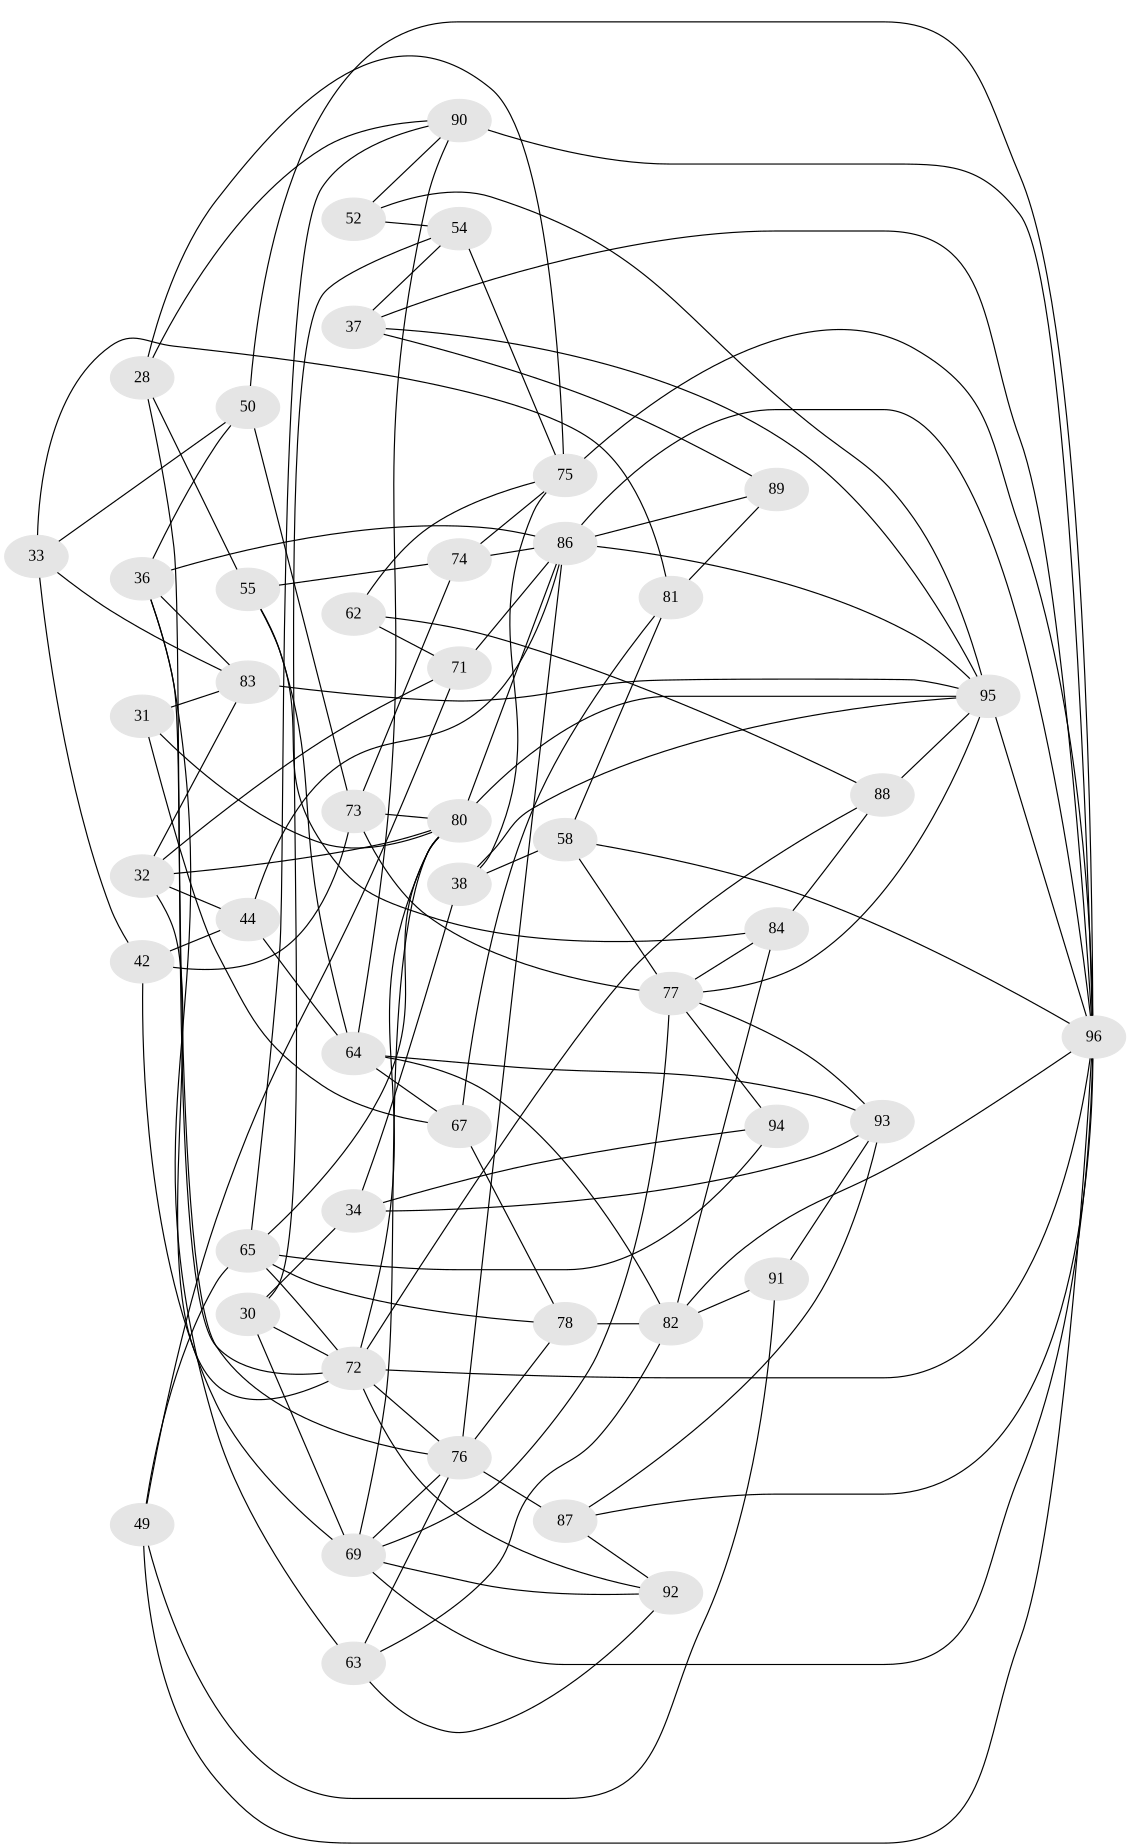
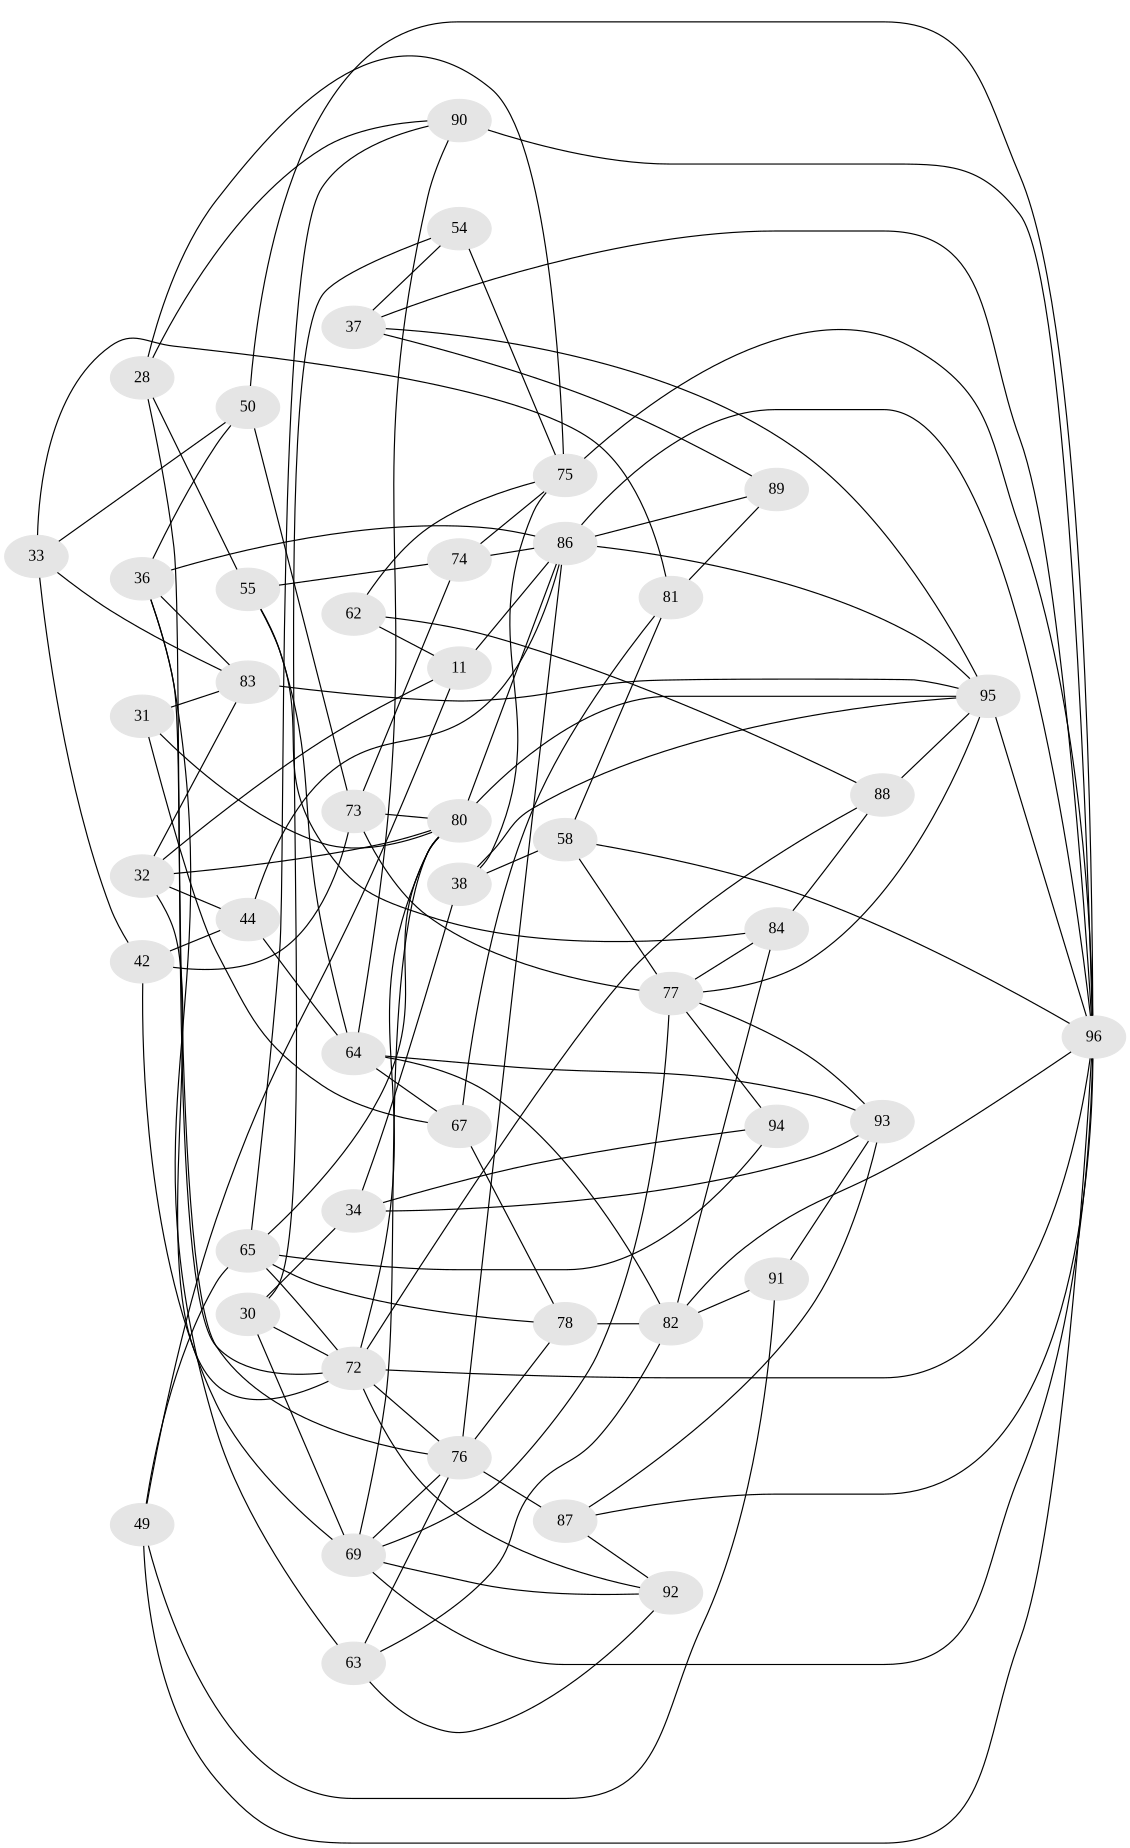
node "52": removed
node "71": label "71" -> "11"
